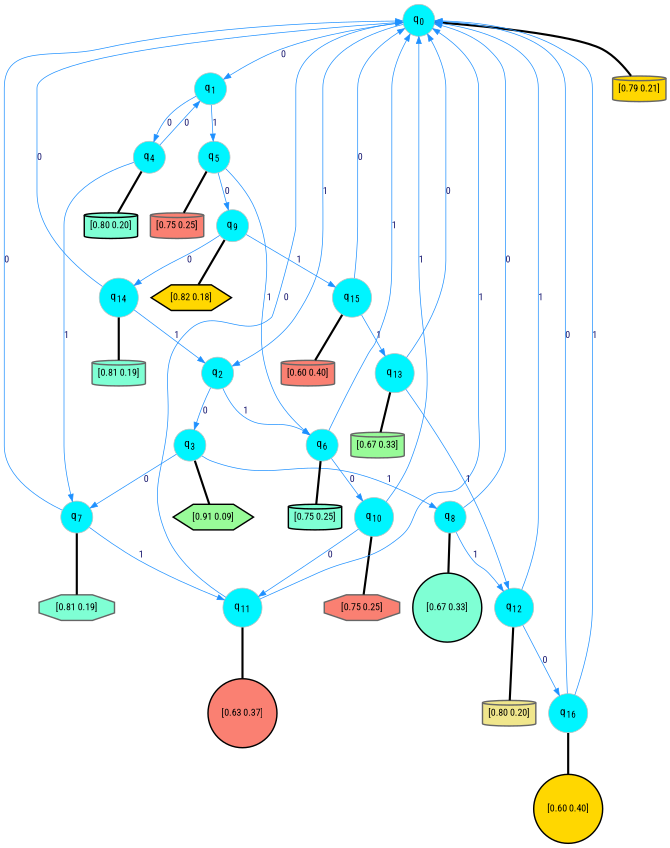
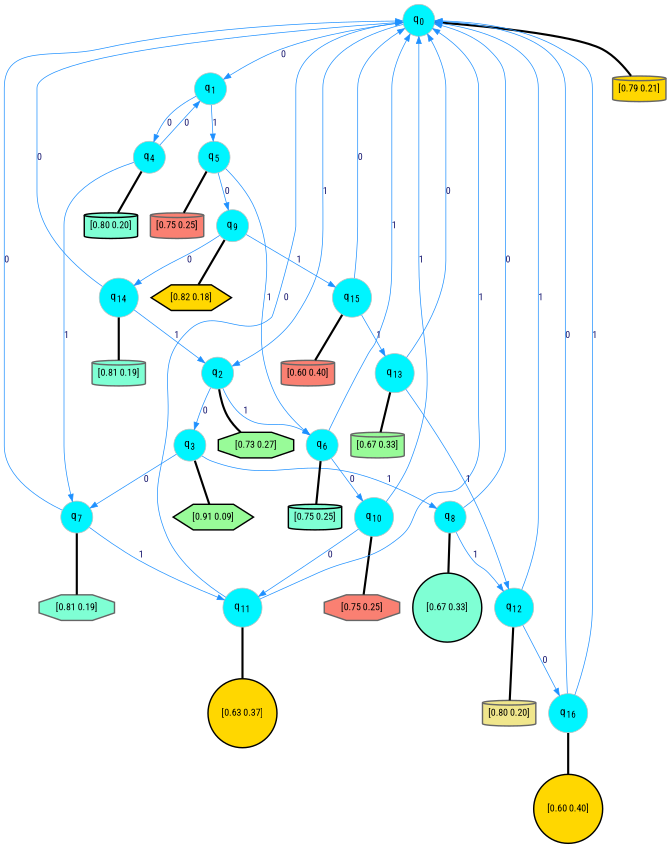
node "[0.73 0.27]": added
node "[0.63 0.37]": fillcolor salmon -> gold
